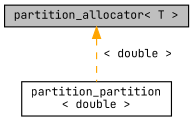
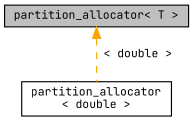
node "partition_partition < double >": label "partition_partition < double >" -> "partition_allocator < double >"
